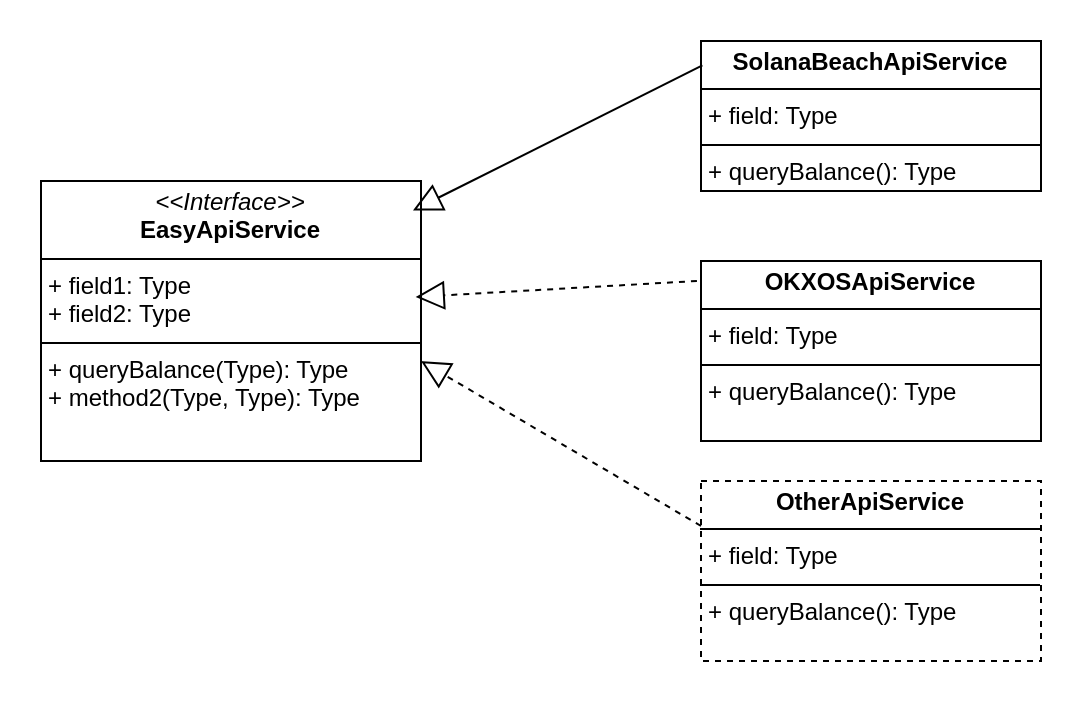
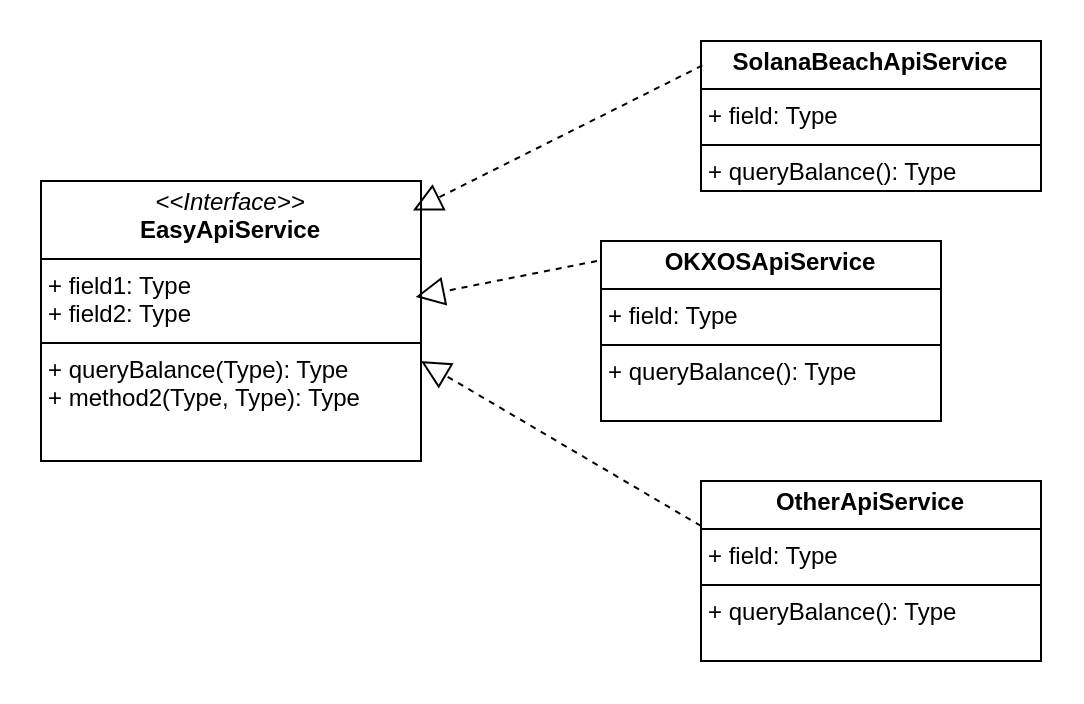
edge "SolanaBeachApiService + field: Type + queryBalance(): Type" -> "<<Interface>> EasyApiService + field1: Type + field2: Type + queryBalance(Type): Type + method2(Type, Type): Type": style solid -> dashed
node "OKXOSApiService + field: Type + queryBalance(): Type": moved (871, 351) -> (771, 331)
node "OtherApiService + field: Type + queryBalance(): Type": style dashed -> solid
